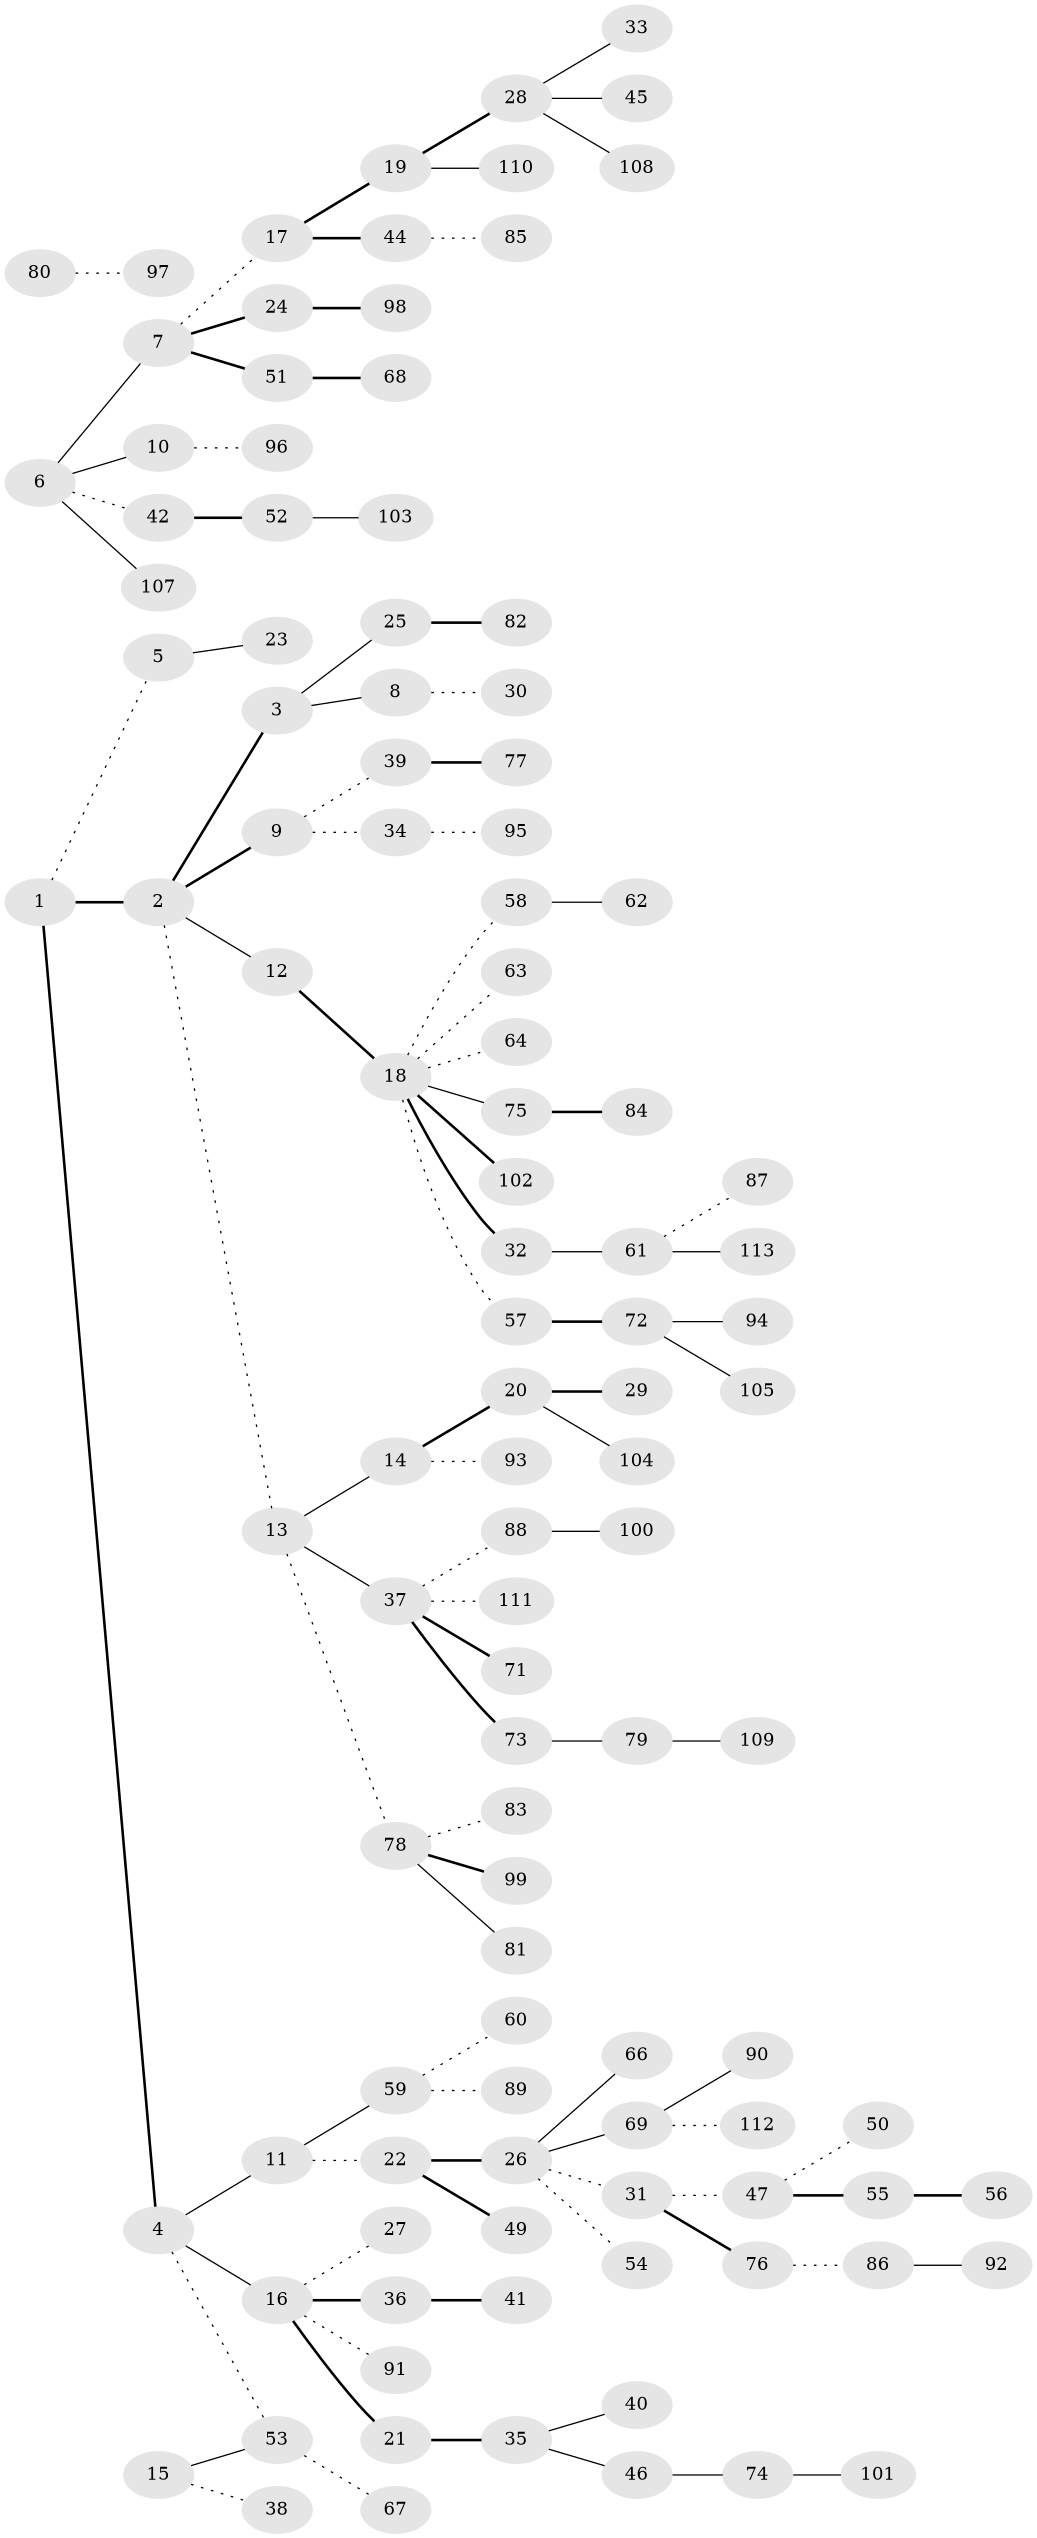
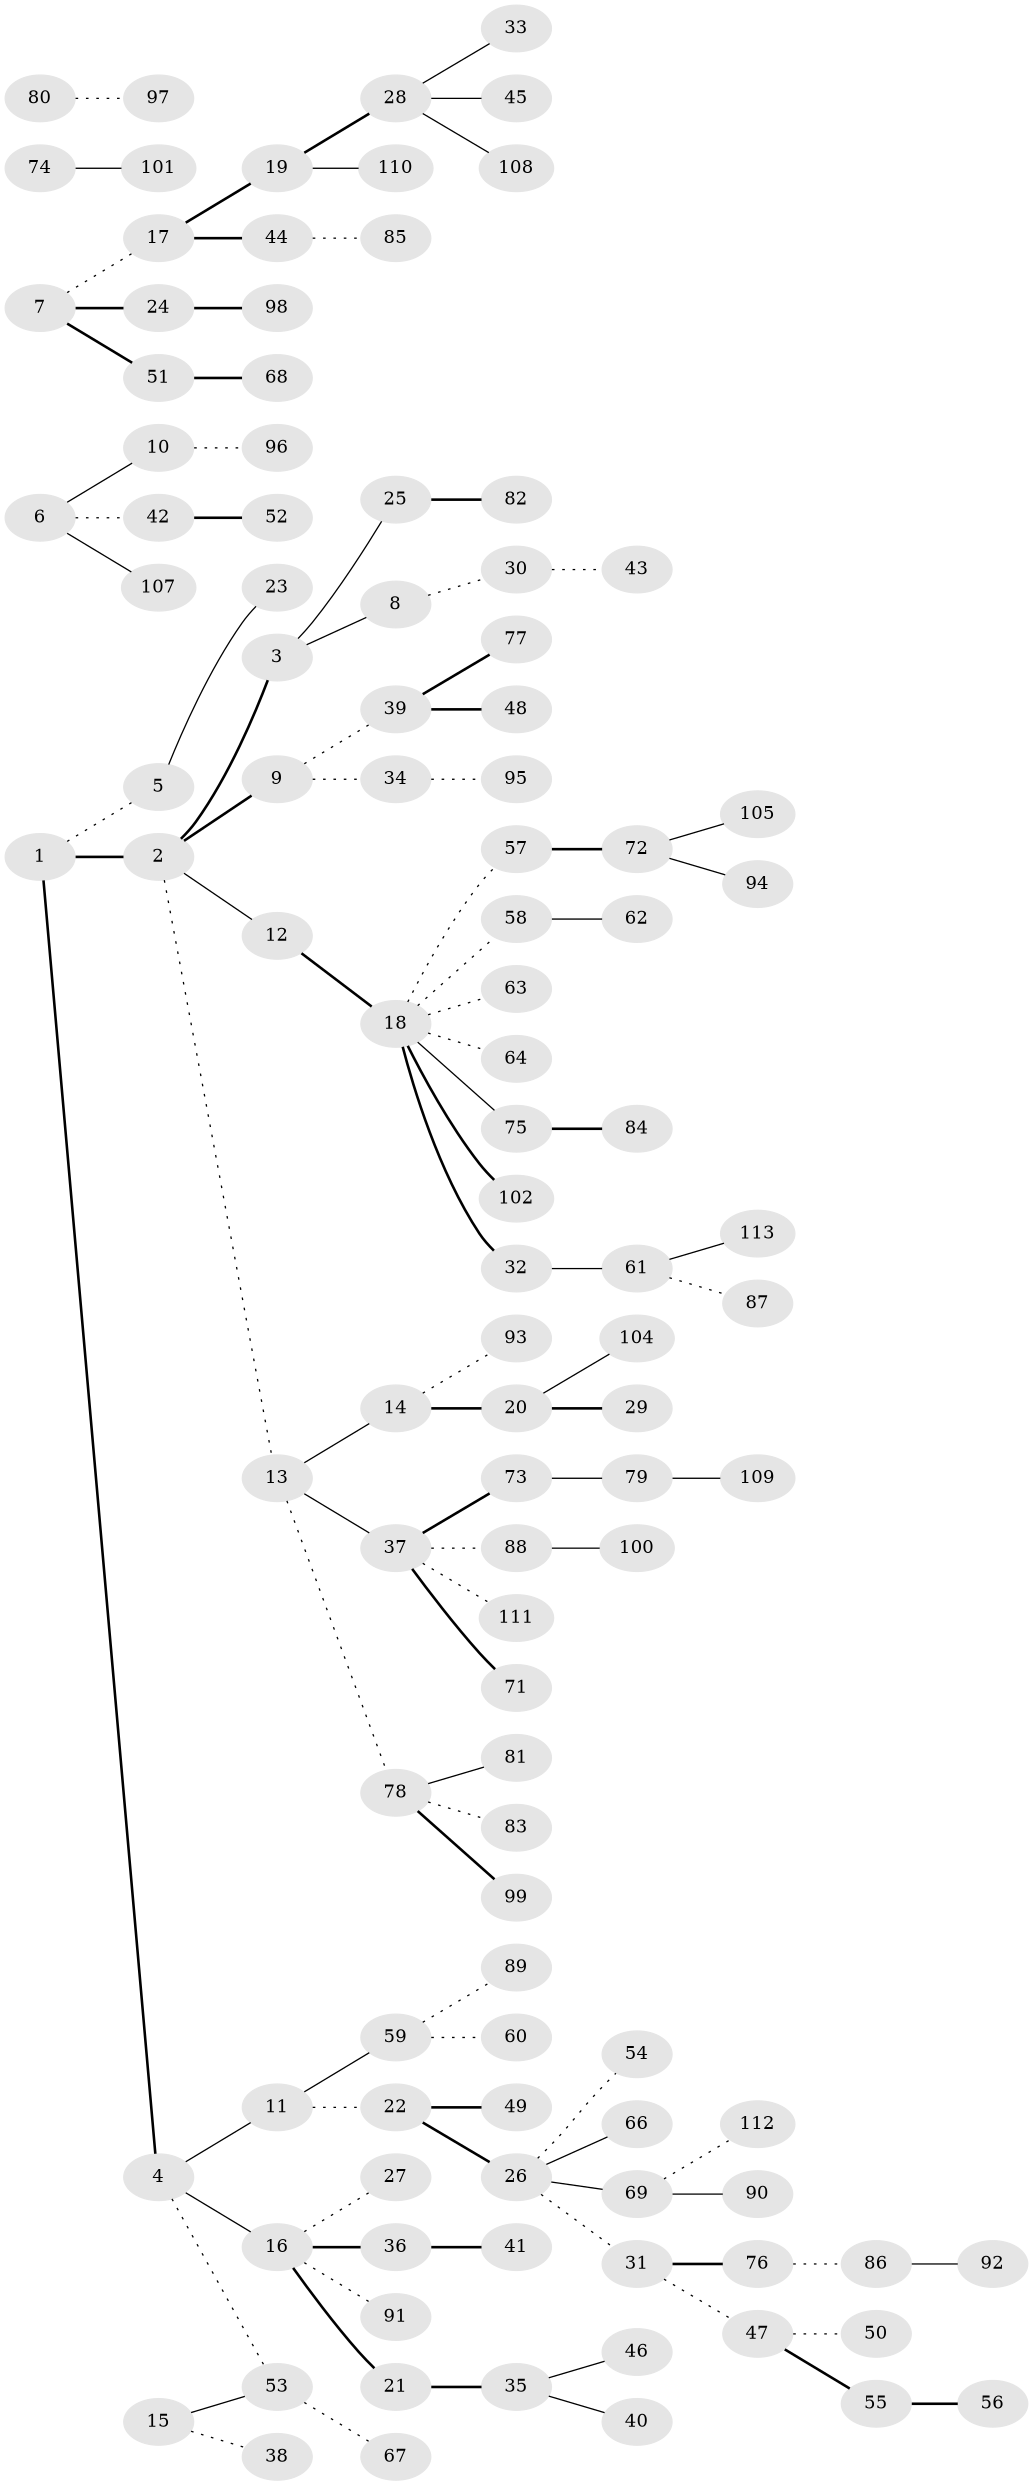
edge "7" -- "6": removed
node "103": removed
node "43": added
node "48": added
edge "46" -- "74": removed
